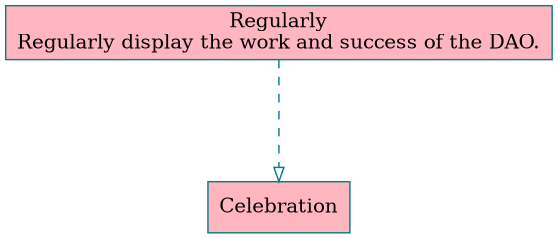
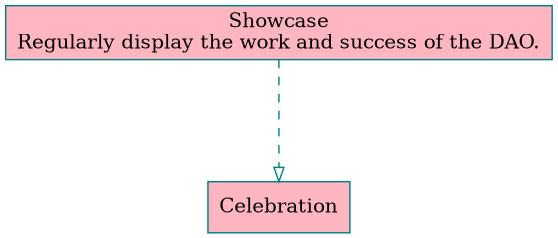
node "Regularly Regularly display the work and success of the DAO.": label "Regularly Regularly display the work and success of the DAO." -> "Showcase Regularly display the work and success of the DAO."
